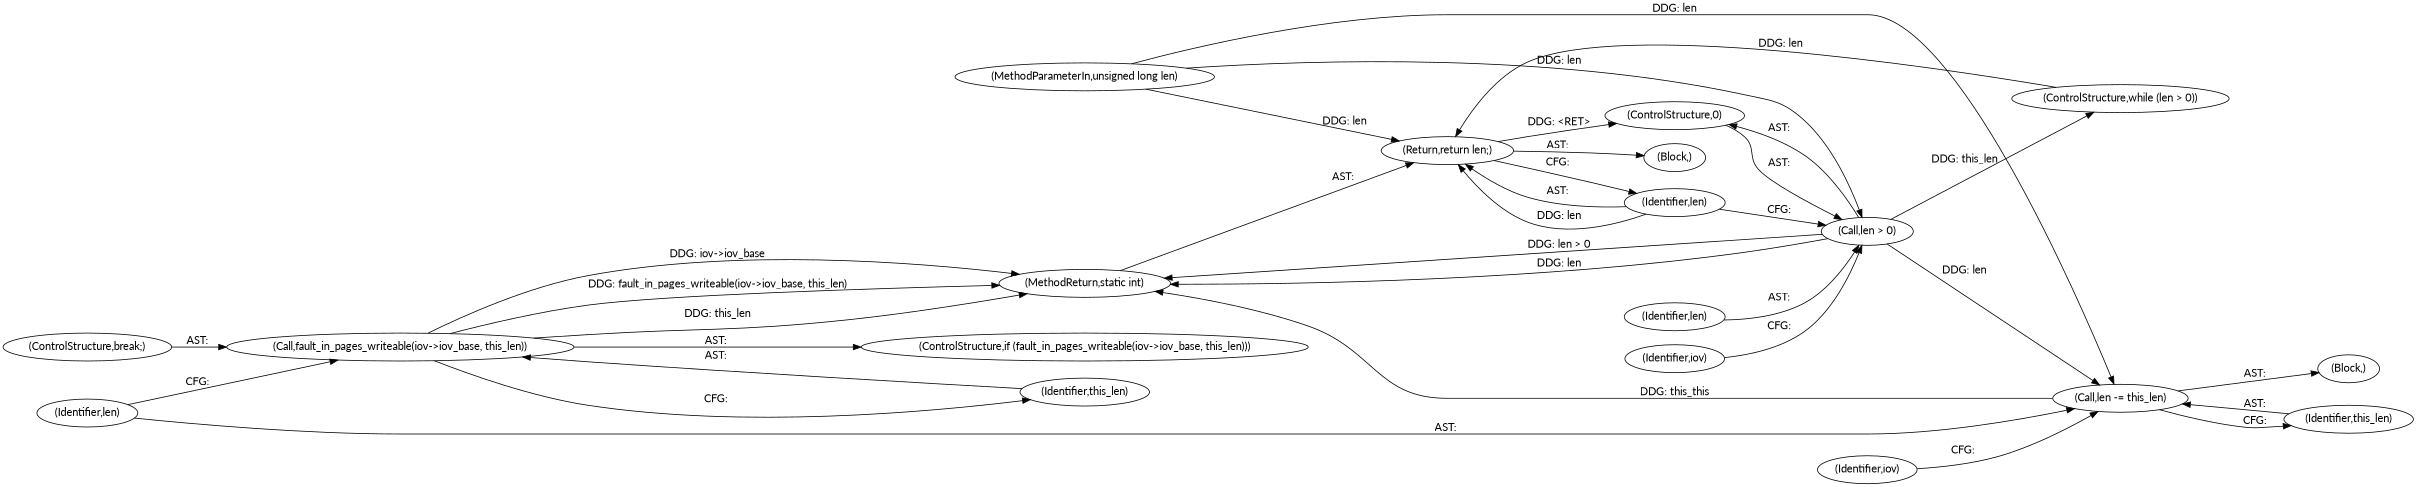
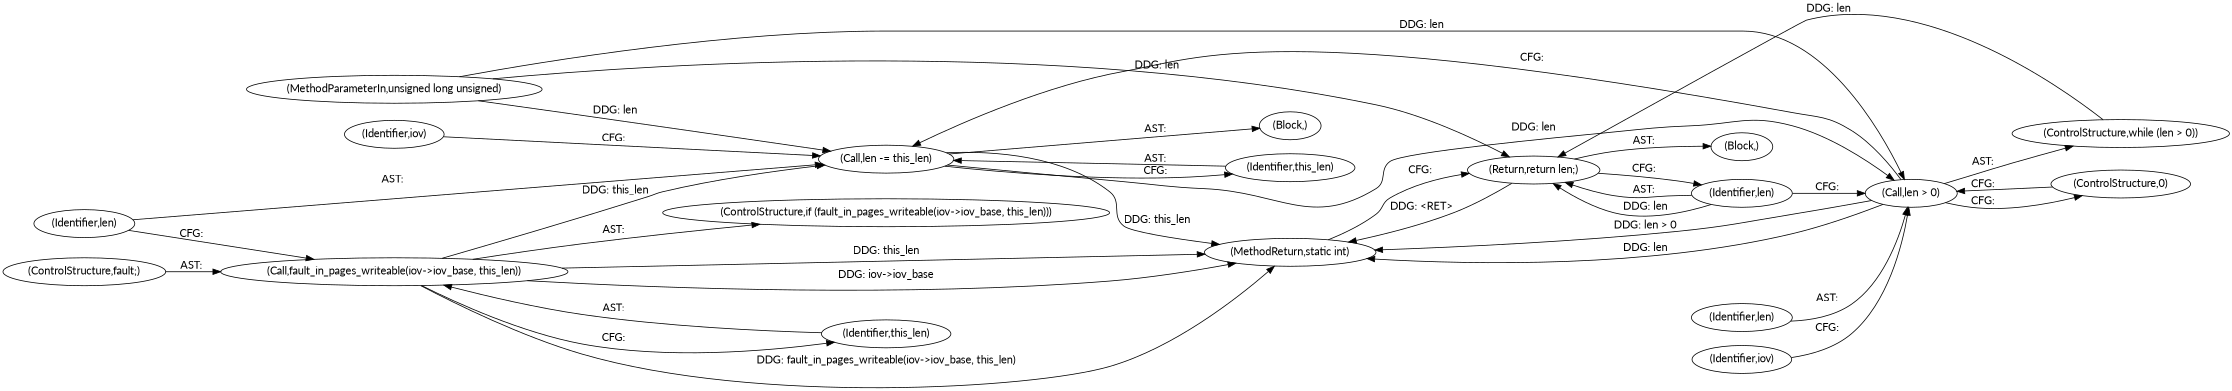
node "(MethodParameterIn,unsigned long len)": label "(MethodParameterIn,unsigned long len)" -> "(MethodParameterIn,unsigned long unsigned)"
edge "(Call,len > 0)" -> "(ControlStructure,0)": label "AST: " -> "CFG: "
edge "(Return,return len;)" -> "(ControlStructure,0)": now "(Return,return len;)" -> "(MethodReturn,static int)"
edge "(Call,len -= this_len)" -> "(Call,len > 0)": added, label "DDG: len"
edge "(Call,len > 0)" -> "(ControlStructure,while (len > 0))": label "DDG: this_len" -> "AST: "
edge "(ControlStructure,0)" -> "(Call,len > 0)": label "AST: " -> "CFG: "
edge "(MethodReturn,static int)" -> "(Return,return len;)": label "AST: " -> "CFG: "
edge "(Call,fault_in_pages_writeable(iov->iov_base, this_len))" -> "(Call,len -= this_len)": added, label "DDG: this_len"
edge "(Call,len > 0)" -> "(Call,len -= this_len)": label "DDG: len" -> "CFG: "
node "(ControlStructure,break;)": label "(ControlStructure,break;)" -> "(ControlStructure,fault;)"
edge "(Call,len -= this_len)" -> "(MethodReturn,static int)": label "DDG: this_this" -> "DDG: this_len"
